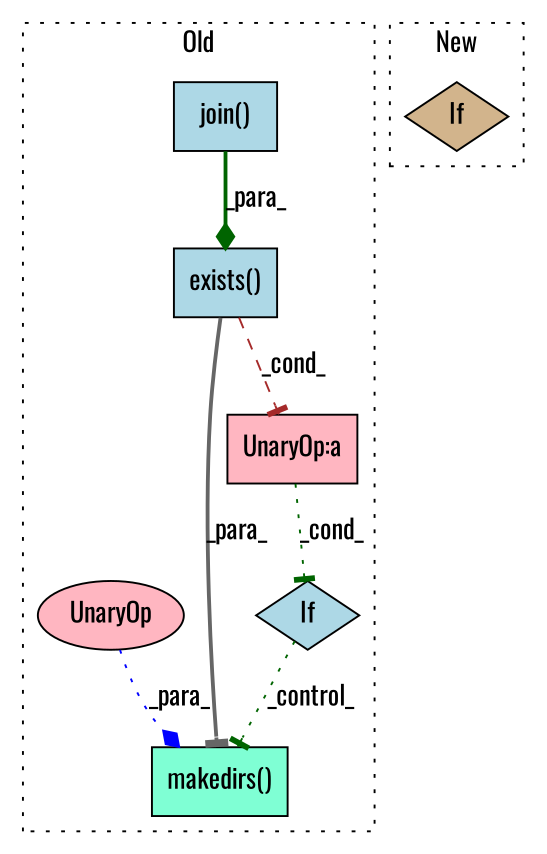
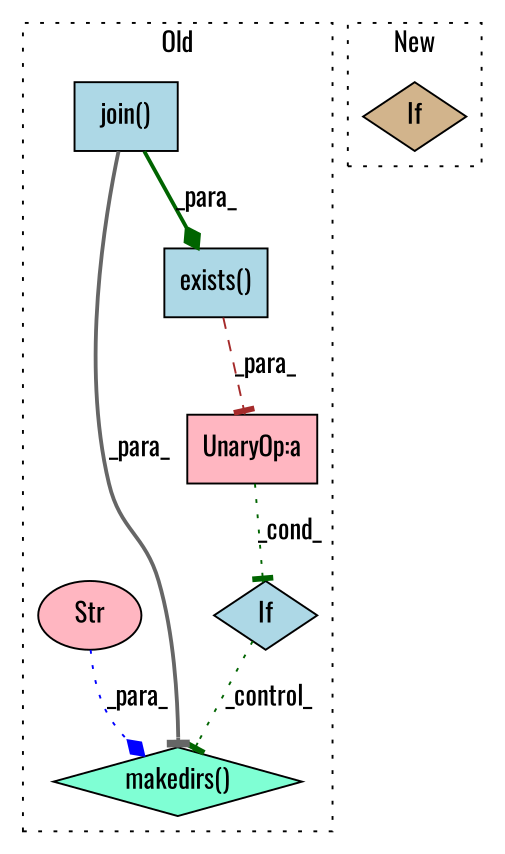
edge "exists()" -> "UnaryOp:a": label "_cond_" -> "_para_"
edge "exists()" -> "makedirs()": now "join()" -> "makedirs()"
node "UnaryOp": label "UnaryOp" -> "Str"
node "makedirs()": shape box -> diamond
